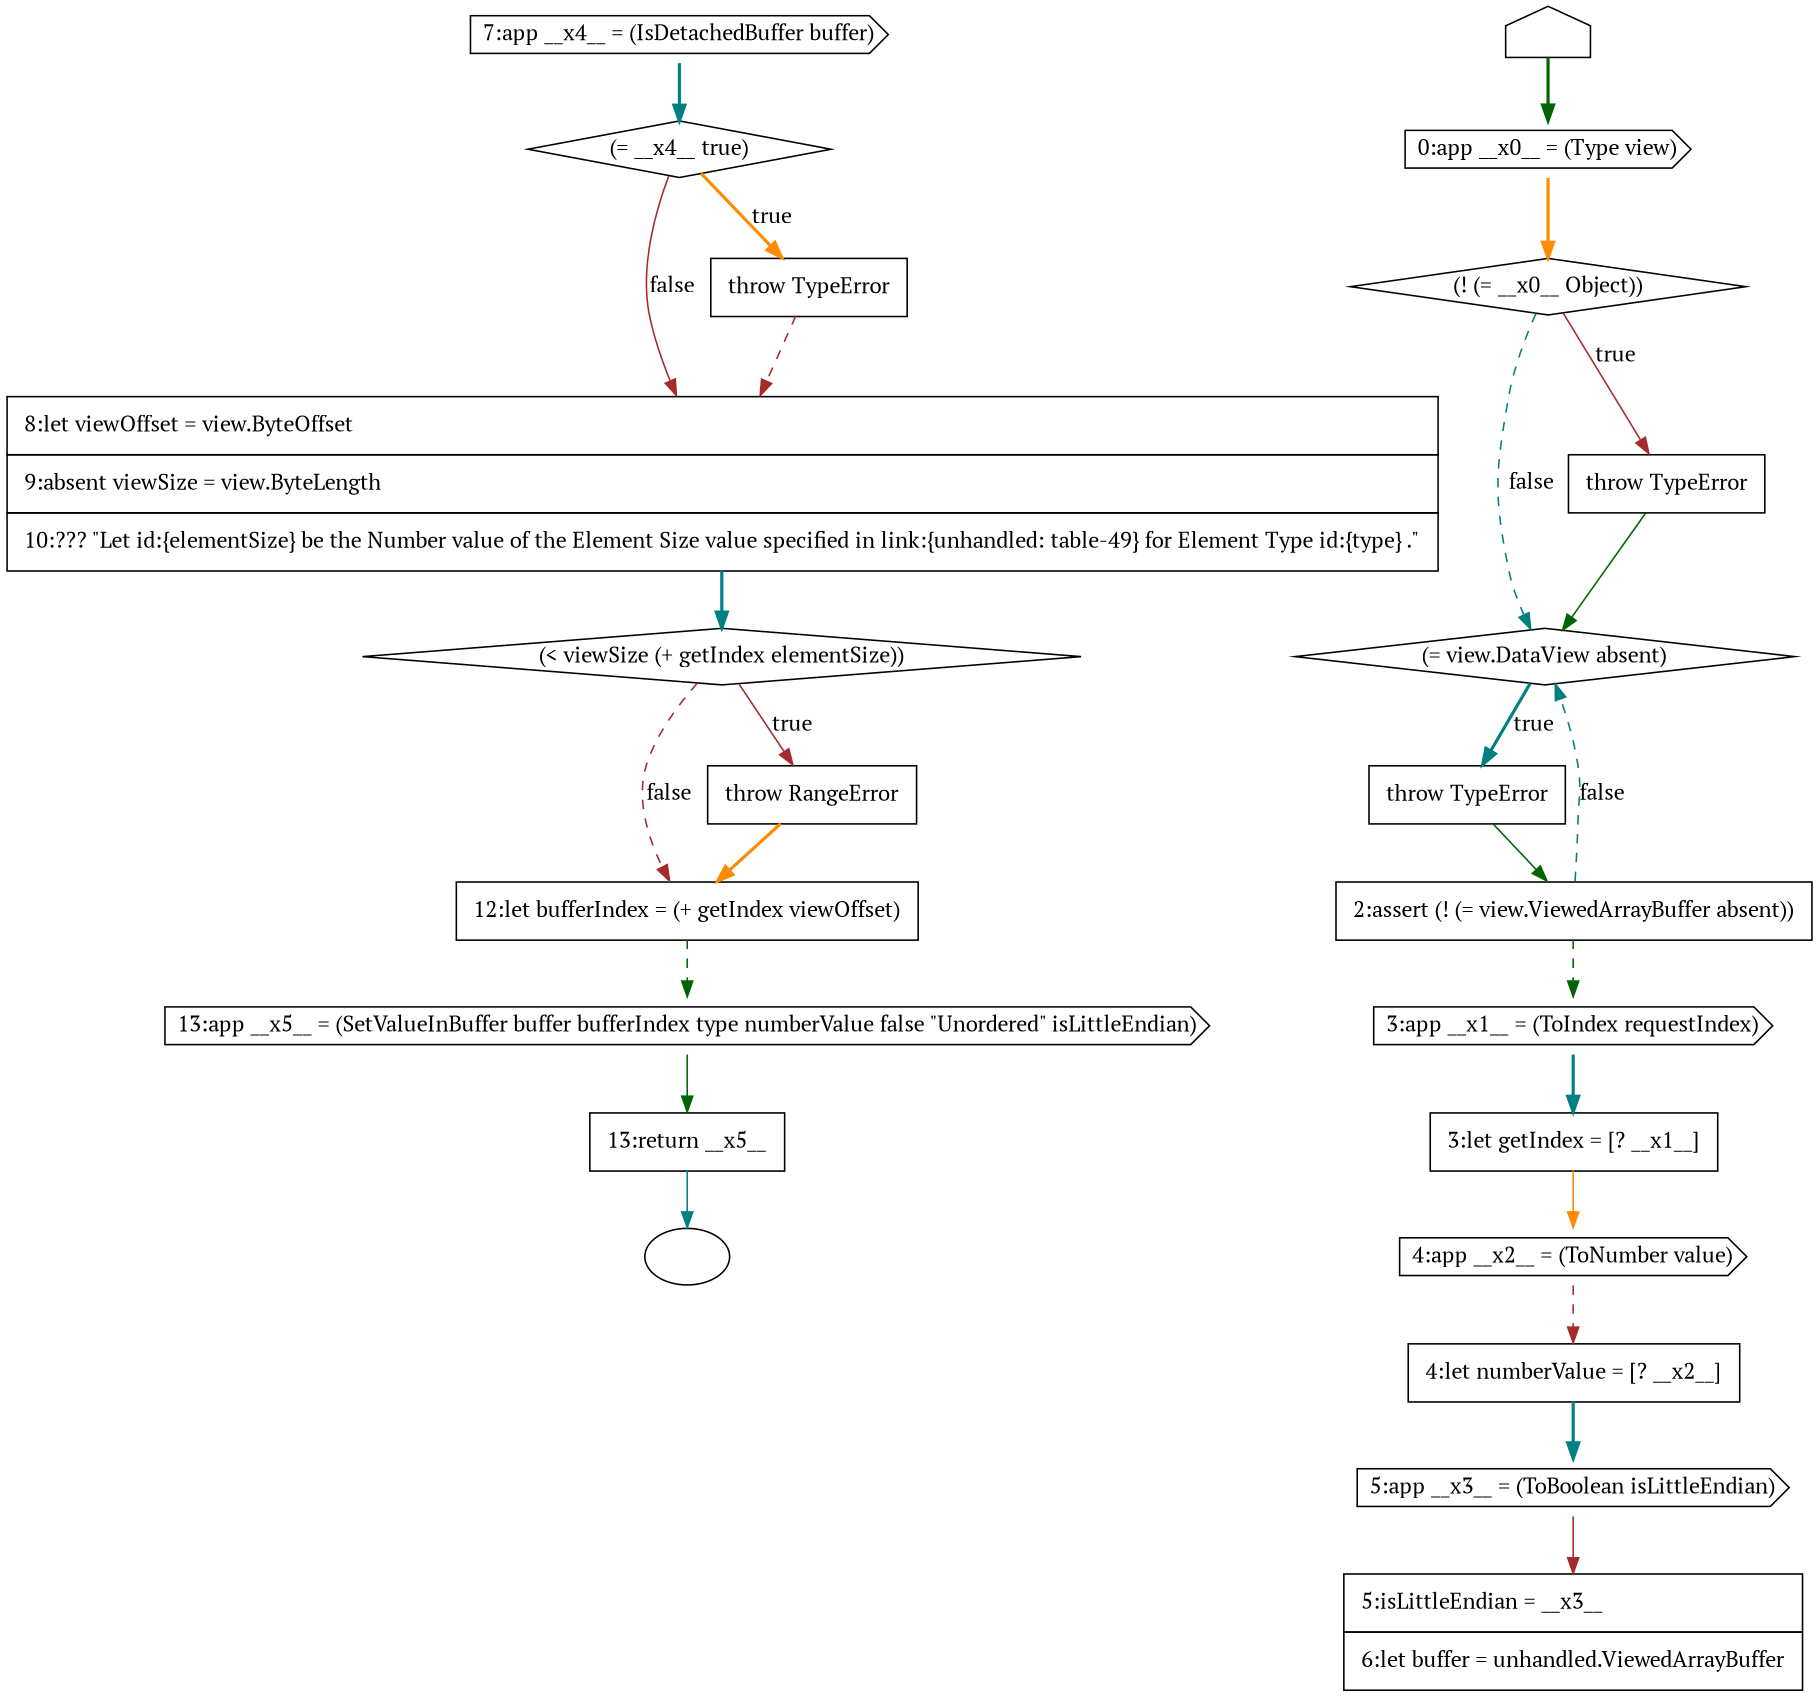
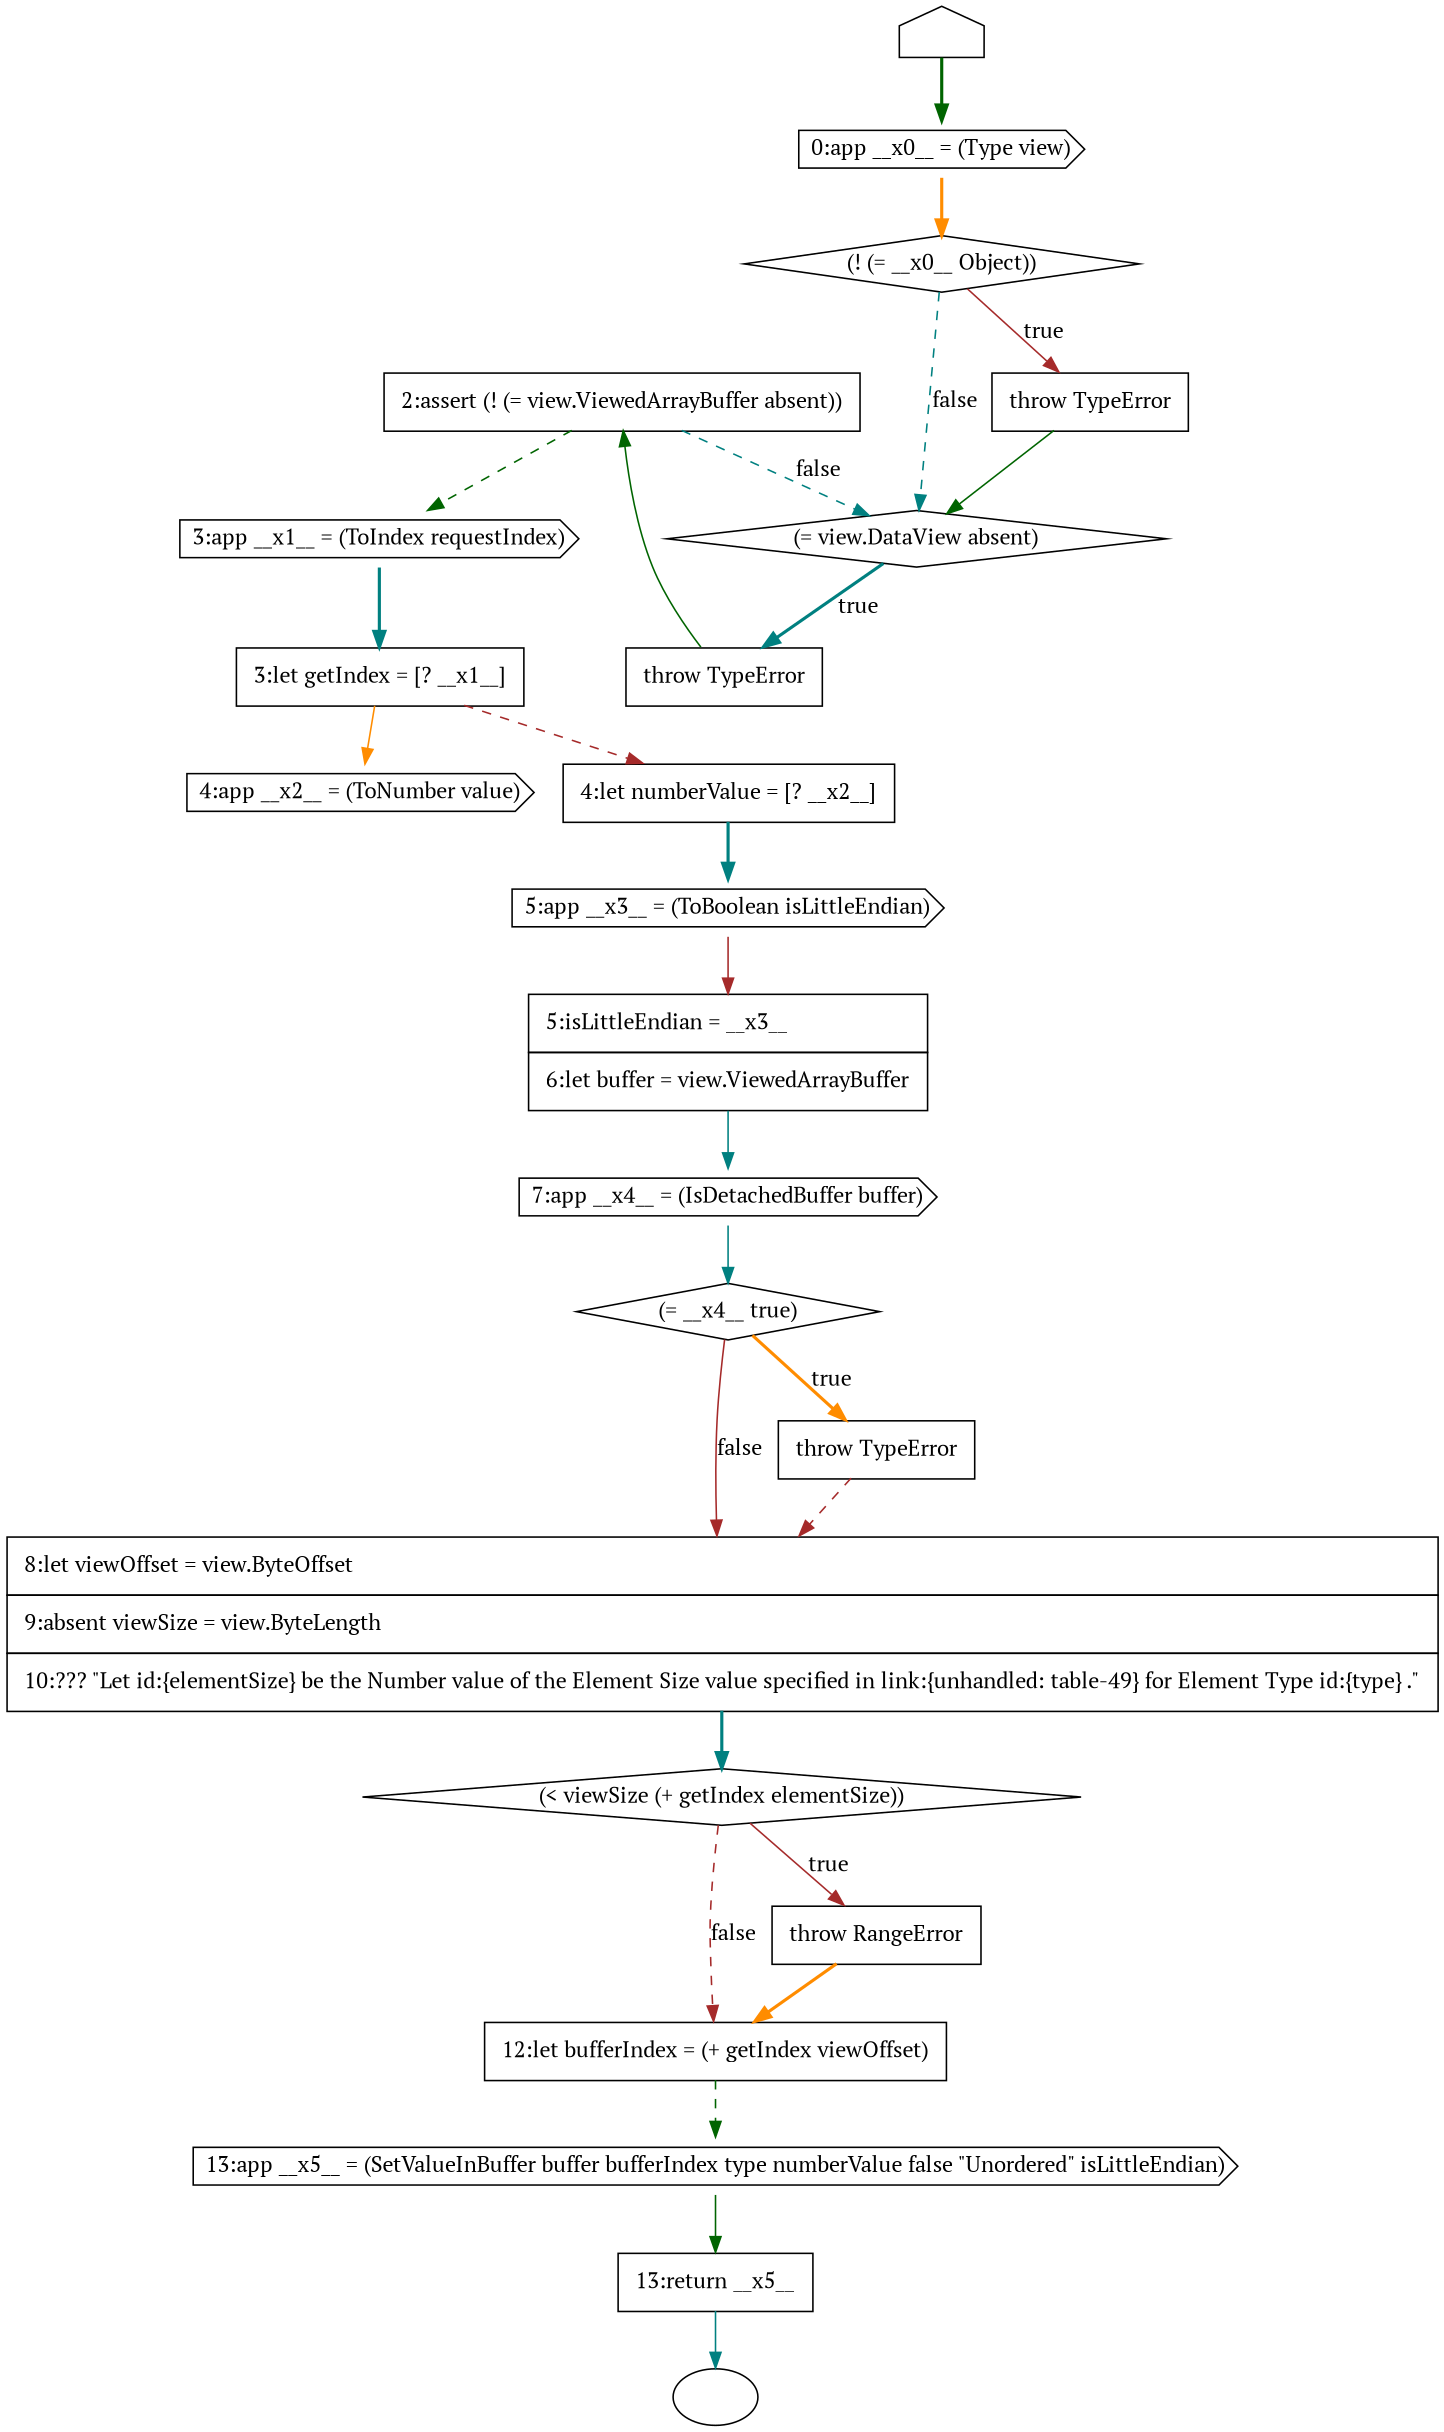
edge "7:app __x4__ = (IsDetachedBuffer buffer)" -> "(= __x4__ true)": style bold -> solid
edge "5:isLittleEndian = __x3__" -> "7:app __x4__ = (IsDetachedBuffer buffer)": added
edge "4:app __x2__ = (ToNumber value)" -> "4:let numberValue = [? __x2__]": now "3:let getIndex = [? __x1__]" -> "4:let numberValue = [? __x2__]"
node "5:isLittleEndian = __x3__": text "6:let buffer = unhandled.ViewedArrayBuffer" -> "6:let buffer = view.ViewedArrayBuffer"
